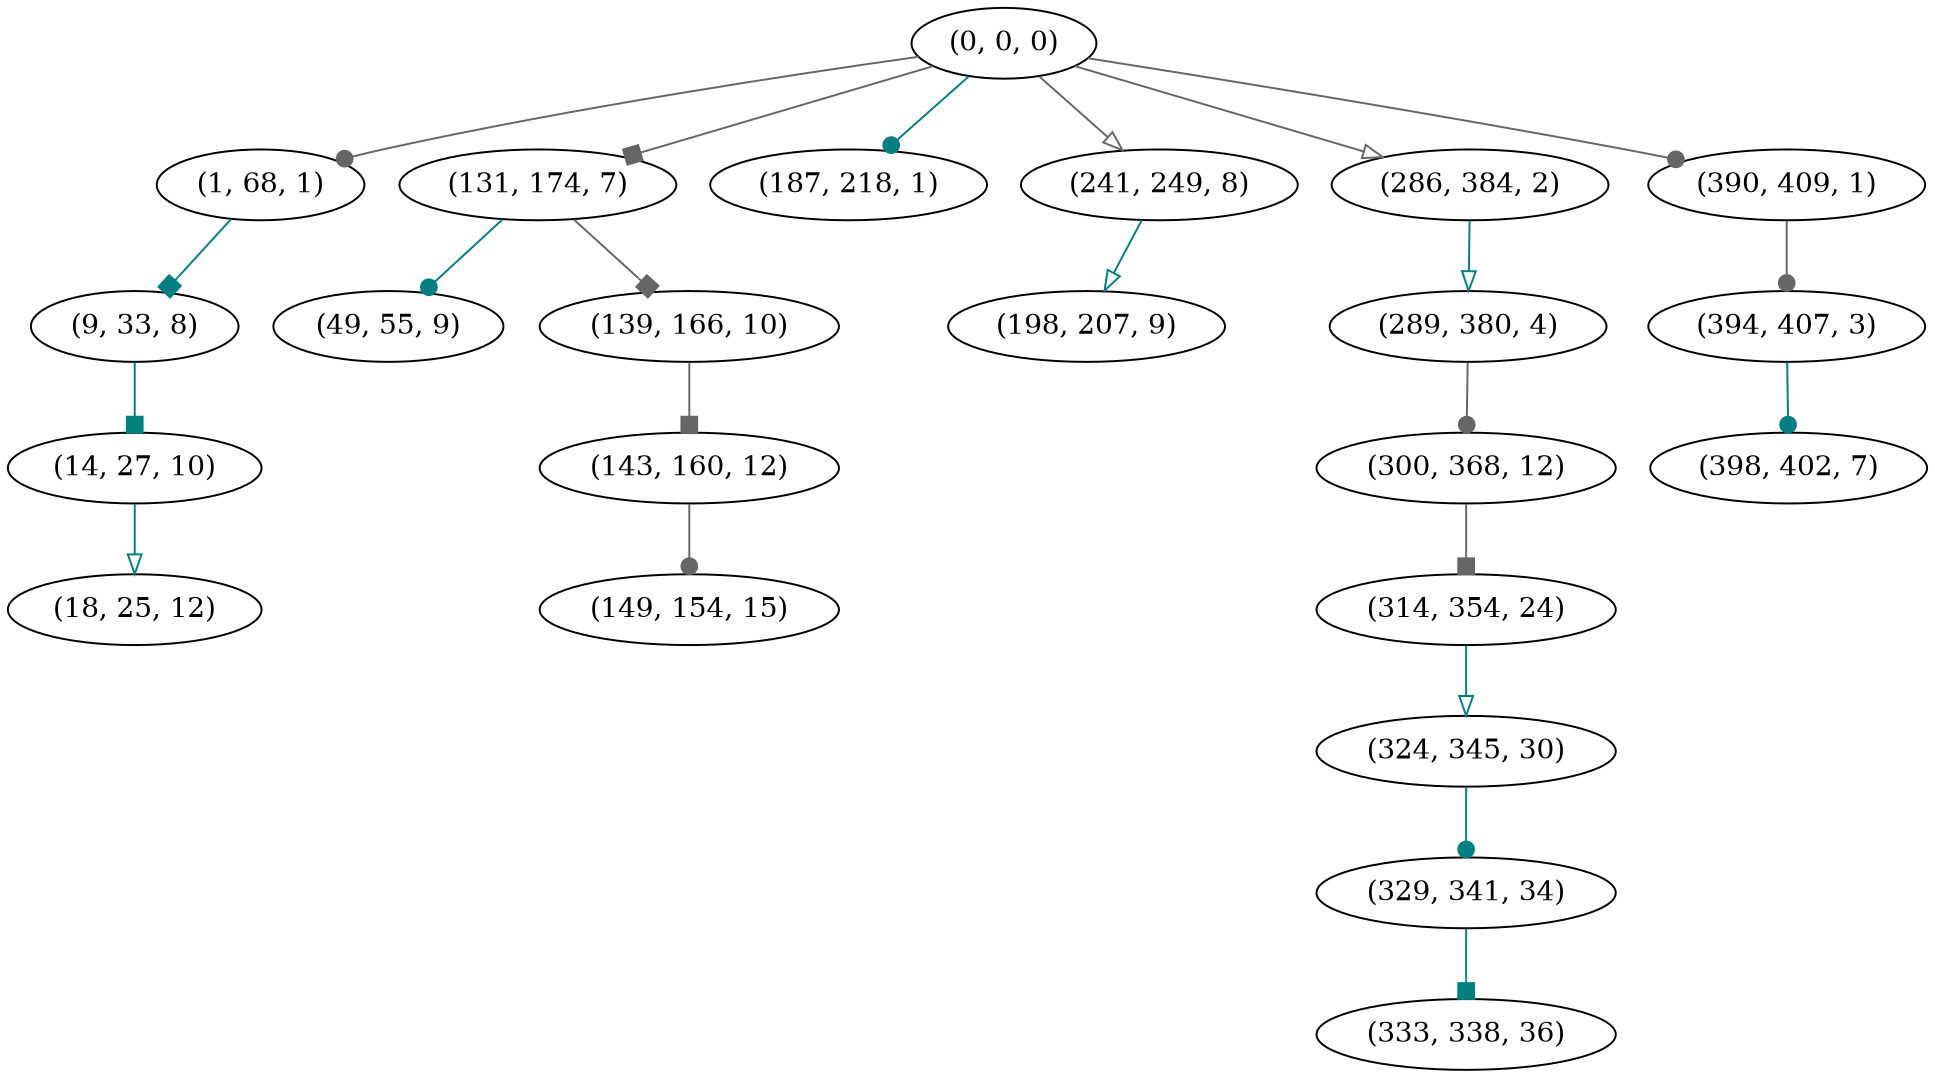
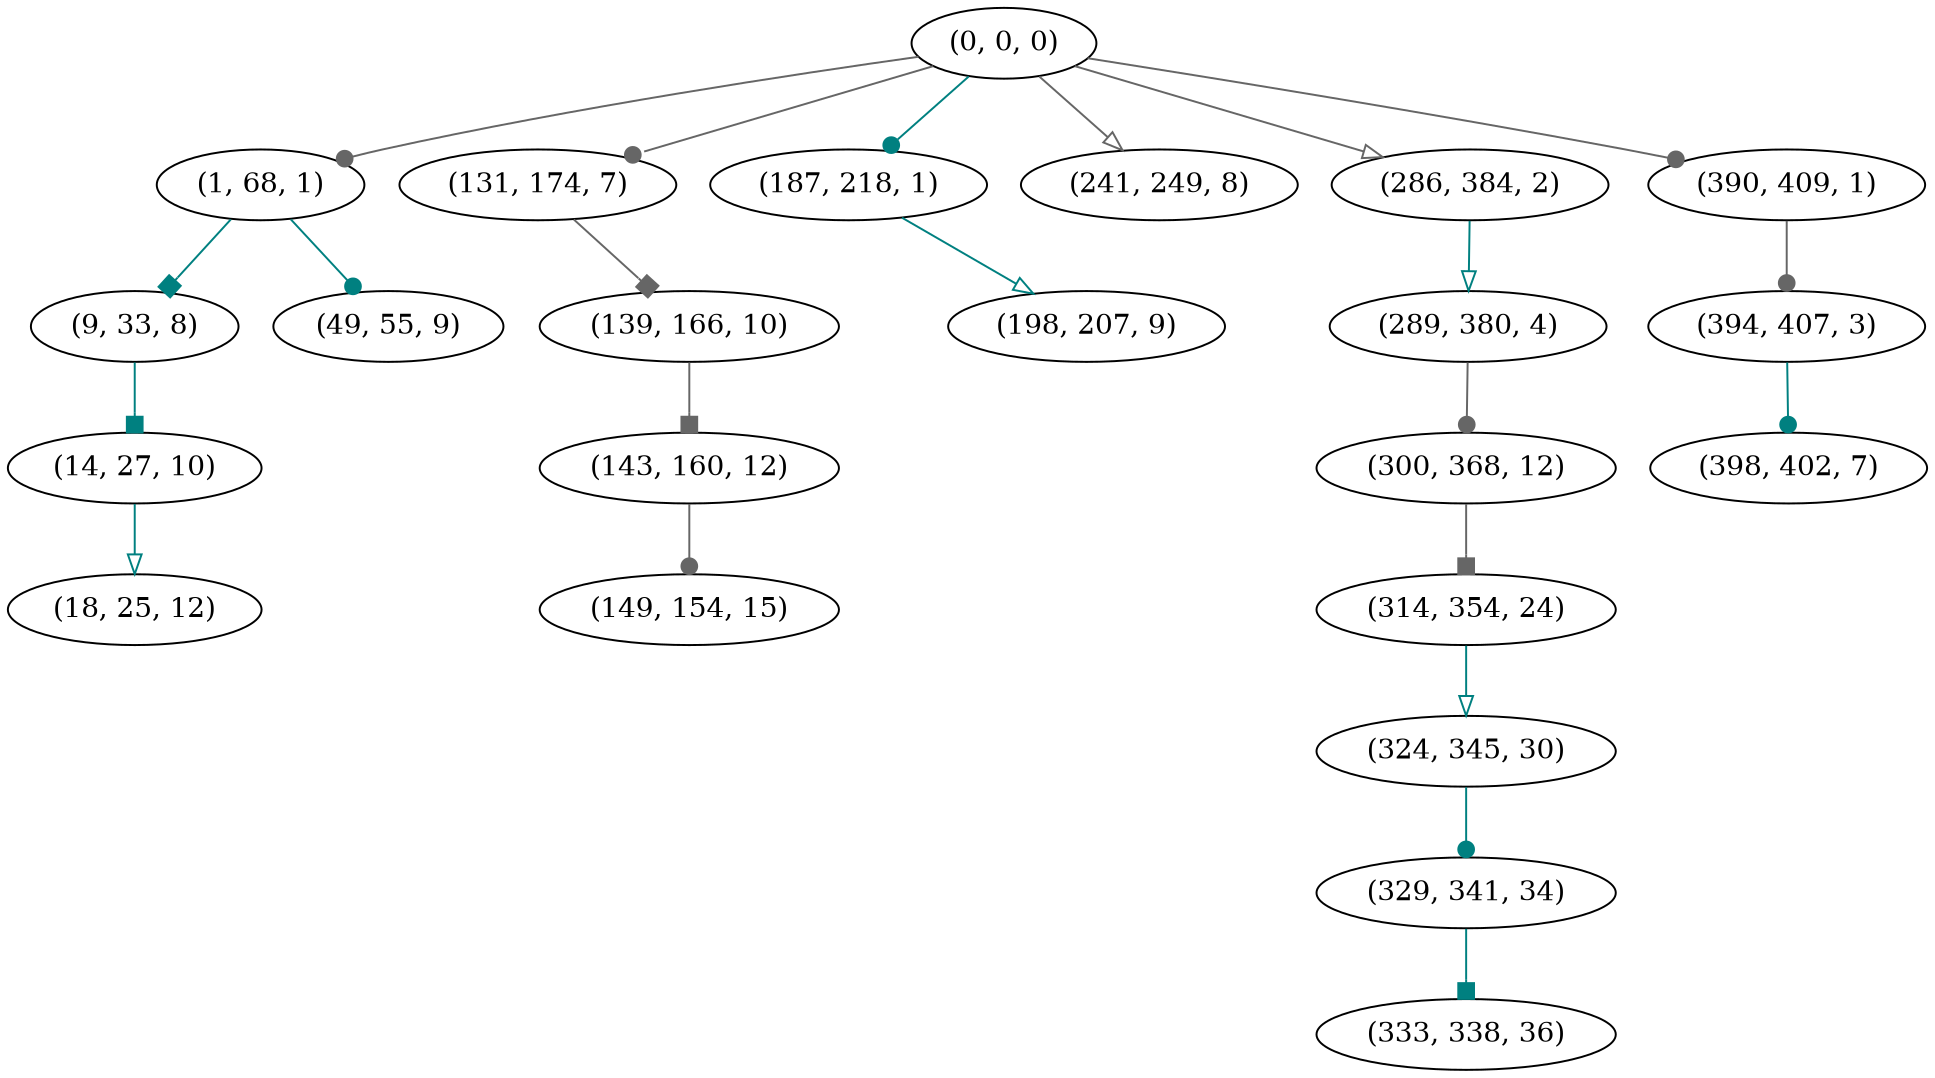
edge "(0, 0, 0)" -> "(131, 174, 7)": arrowhead box -> dot
edge "(241, 249, 8)" -> "(198, 207, 9)": now "(187, 218, 1)" -> "(198, 207, 9)"
edge "(131, 174, 7)" -> "(49, 55, 9)": now "(1, 68, 1)" -> "(49, 55, 9)"
